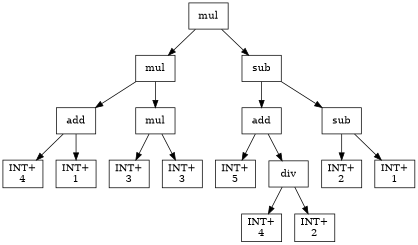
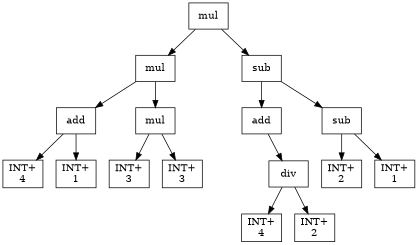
node "INT+ 5": removed
